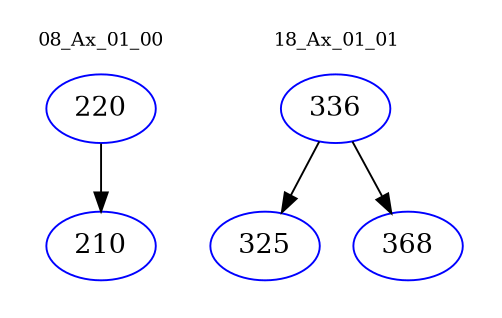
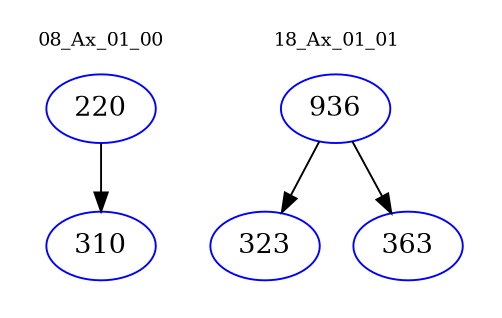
node "336": label "336" -> "936"
node "210": label "210" -> "310"
node "325": label "325" -> "323"
node "368": label "368" -> "363"
